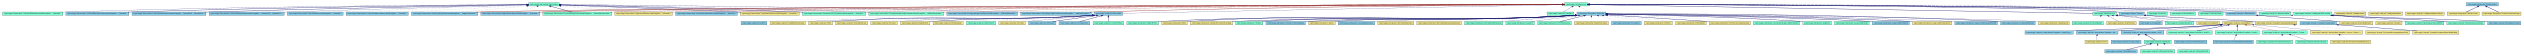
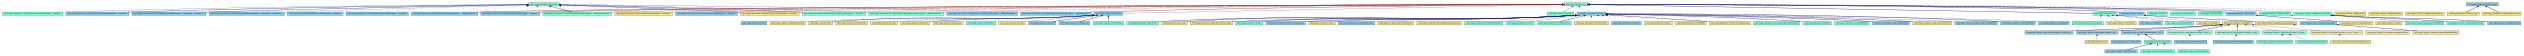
node "espressopp::integrator::LiquidGasLB": fillcolor khaki -> skyblue
